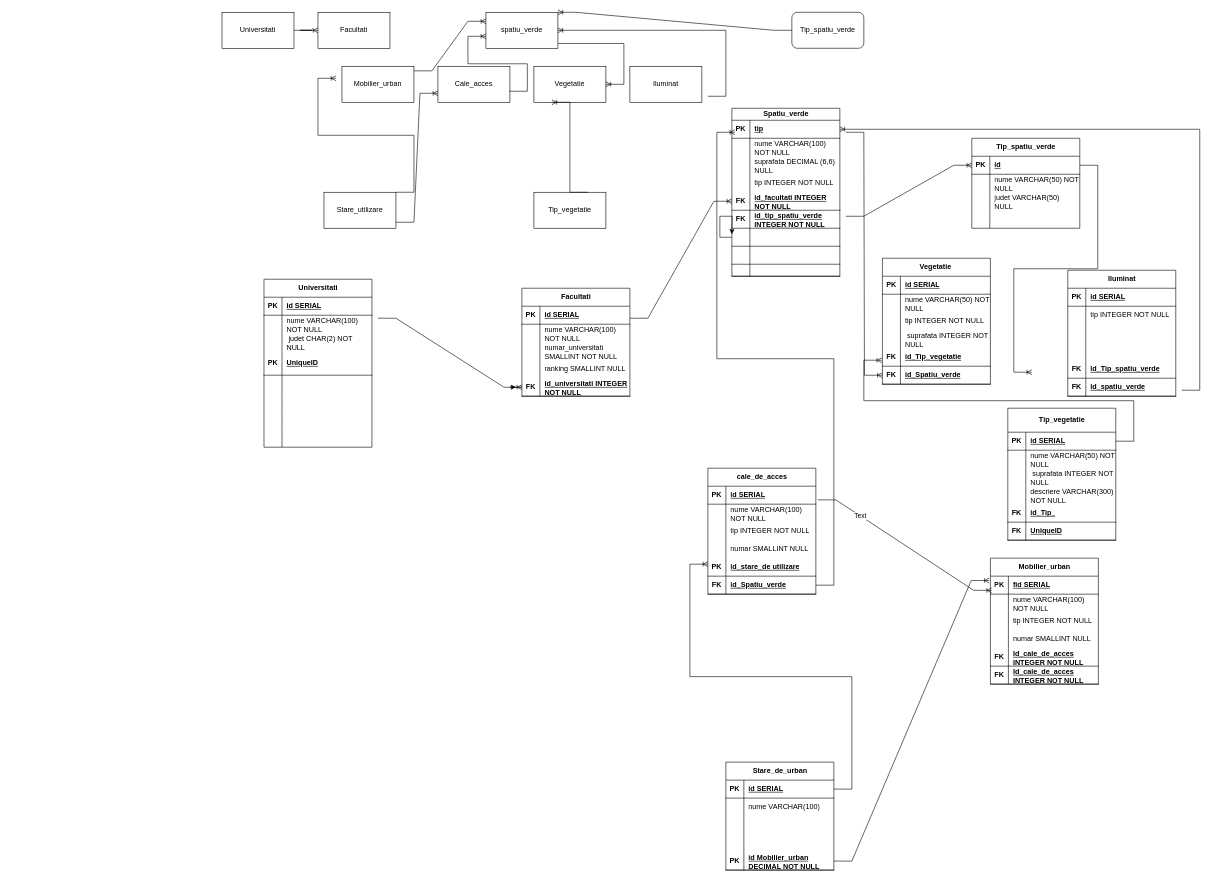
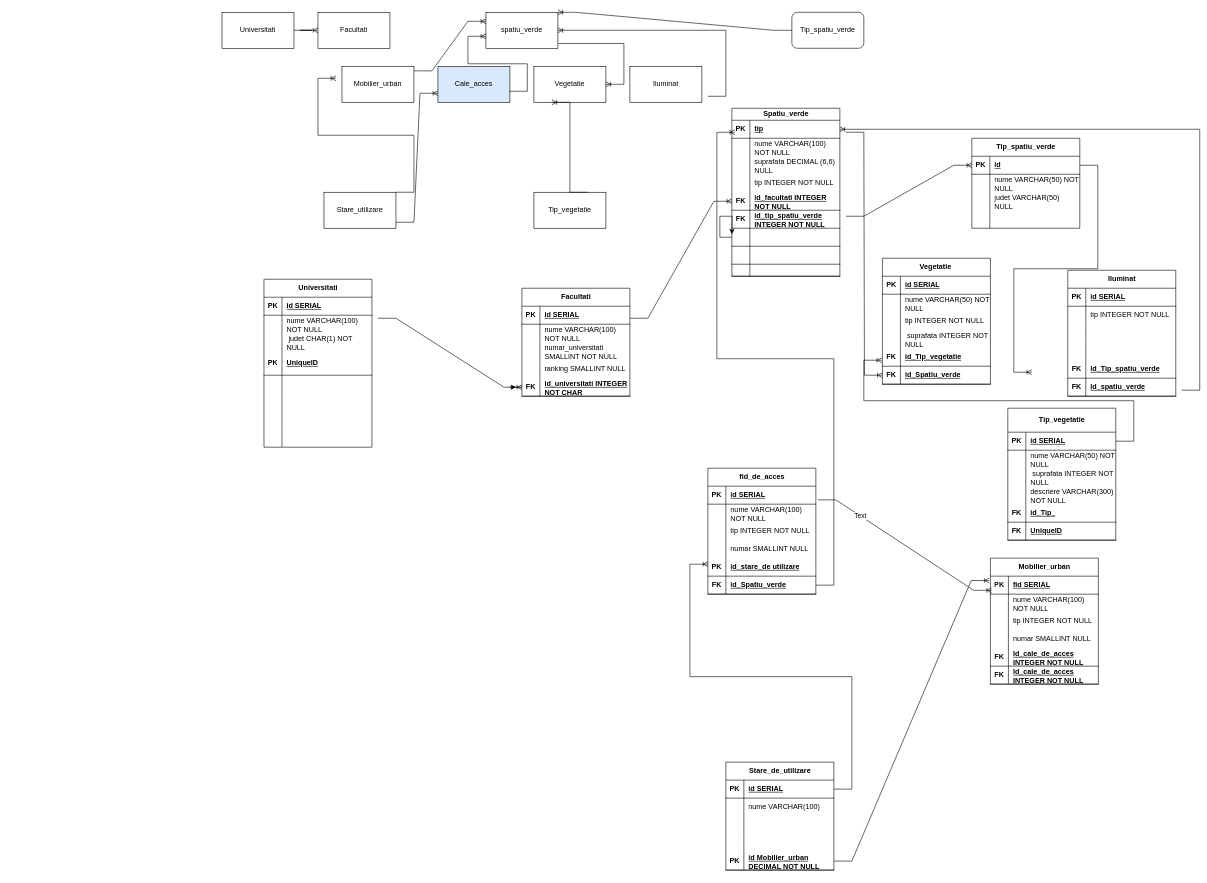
node "Cale_acces": fillcolor #ffffff -> #dae8fc
node "judet CHAR(2) NOT NULL": label "judet CHAR(2) NOT NULL" -> "judet CHAR(1) NOT NULL"
node "id_universitati INTEGER NOT NULL": label "id_universitati INTEGER NOT NULL" -> "id_universitati INTEGER NOT CHAR"
node "cale_de_acces": label "cale_de_acces" -> "fid_de_acces"
node "Stare_de_urban": label "Stare_de_urban" -> "Stare_de_utilizare"
